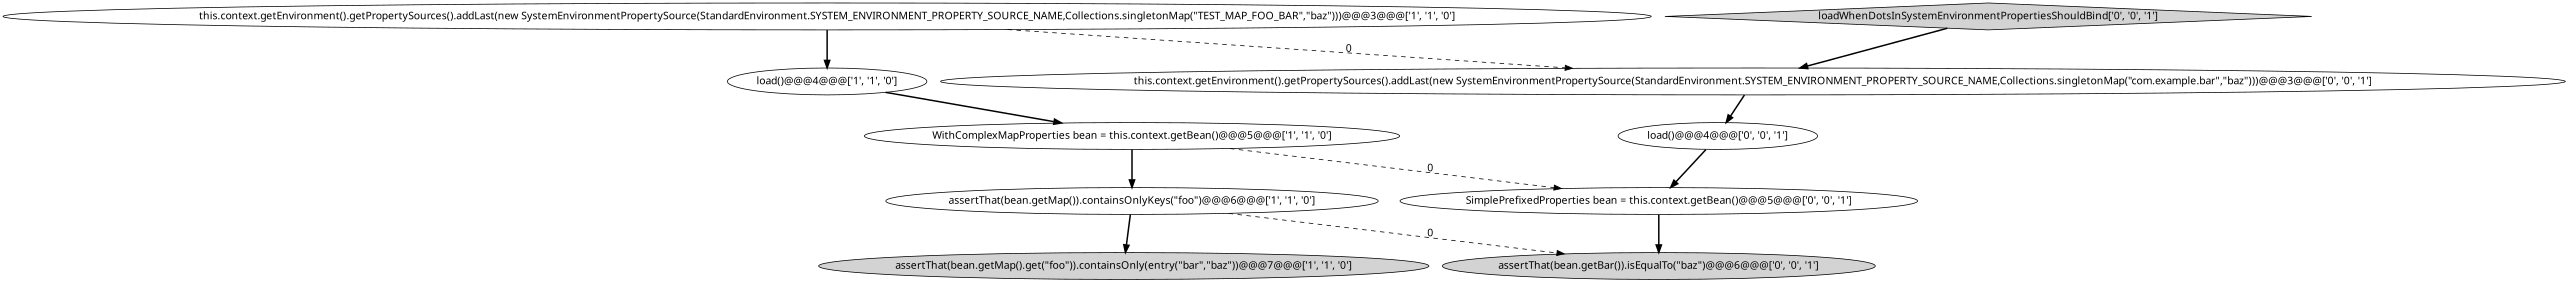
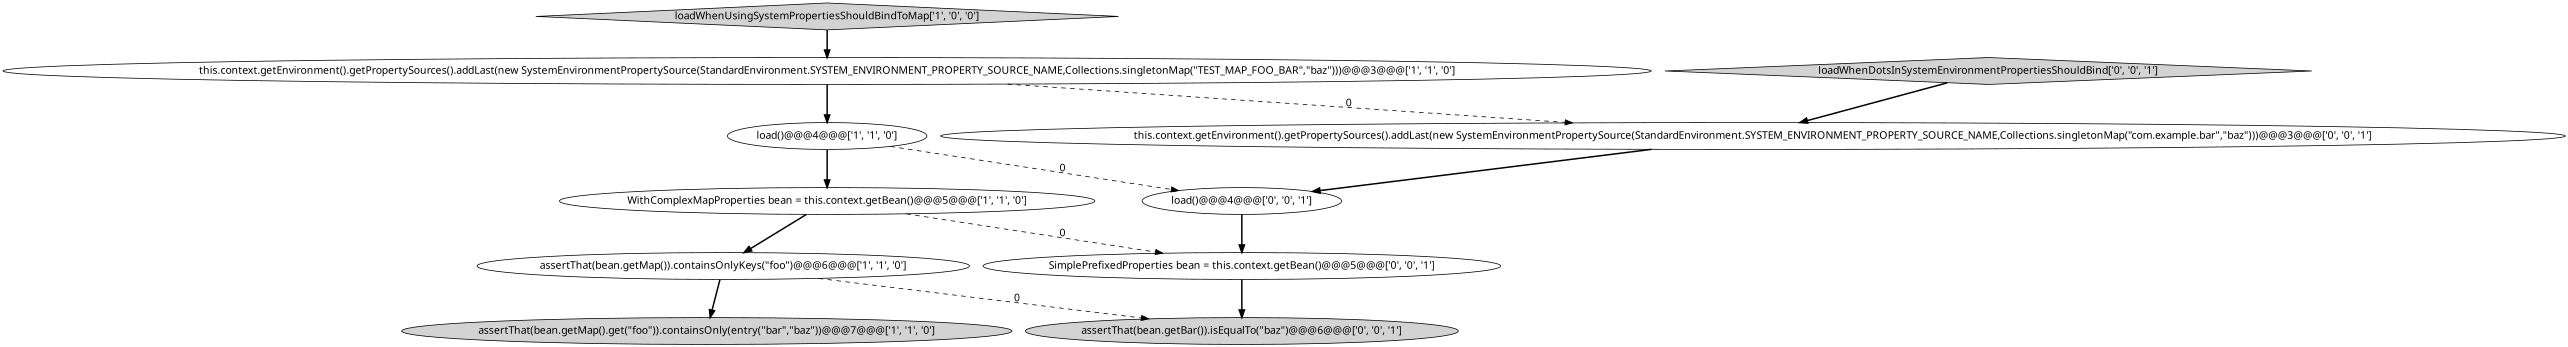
node "loadWhenUsingSystemPropertiesShouldBindToMap['1', '0', '0']": added
edge "load()@@@4@@@['1', '1', '0']" -> "load()@@@4@@@['0', '0', '1']": added, label "0"
